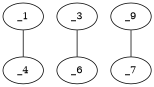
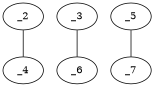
node "_1": label "_1" -> "_2"
node "_9": label "_9" -> "_5"
